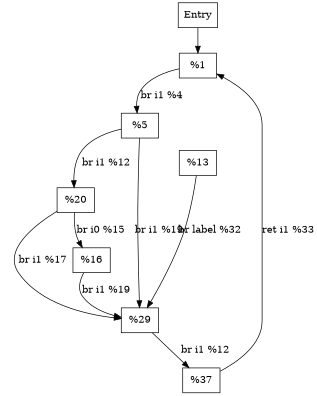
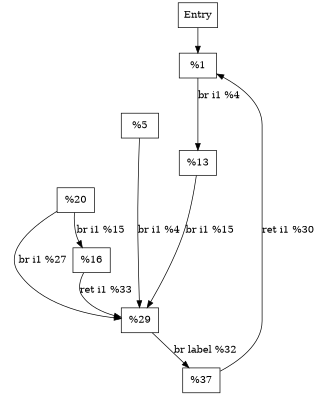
edge "%1" -> "%5": now "%1" -> "%13"
edge "%5" -> "%20": removed, label "br i1 %12"
edge "%20" -> "%16": label "br i0 %15" -> "br i1 %15"
edge "%5" -> "%29": label "br i1 %19" -> "br i1 %4"
edge "%13" -> "%29": label "br label %32" -> "br i1 %15"
edge "%37" -> "%1": label "ret i1 %33" -> "ret i1 %30"
edge "%20" -> "%29": label "br i1 %17" -> "br i1 %27"
edge "%16" -> "%29": label "br i1 %19" -> "ret i1 %33"
edge "%29" -> "%37": label "br i1 %12" -> "br label %32"
